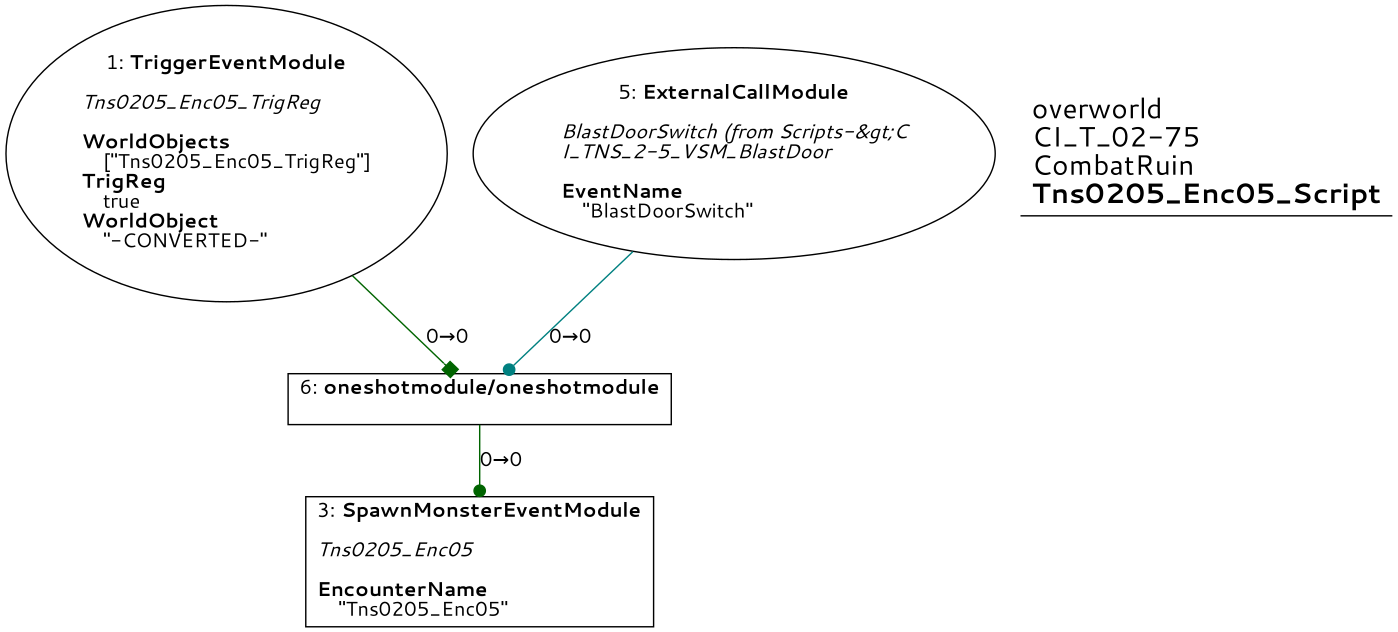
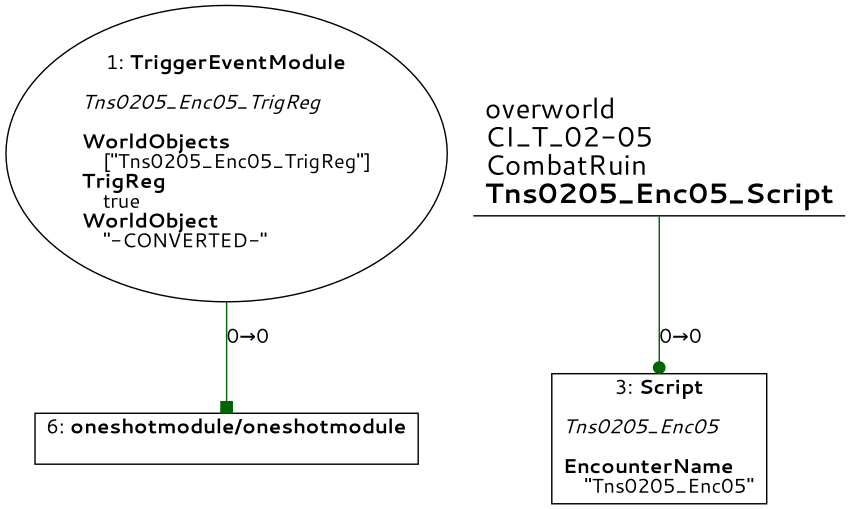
node "overworld": text "CI_T_02-75" -> "CI_T_02-05"
node "5:": removed
edge "6:" -> "3:": now "overworld" -> "3:"
node "3:": text "SpawnMonsterEventModule" -> "Script"
